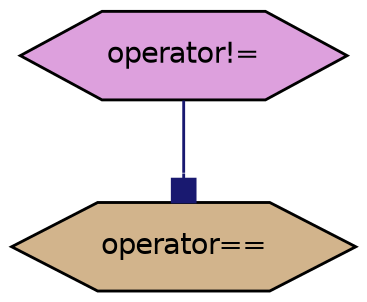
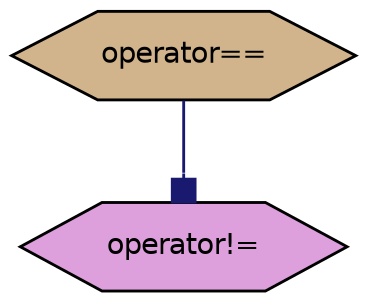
edge "operator!=" -> "operator==": reversed
